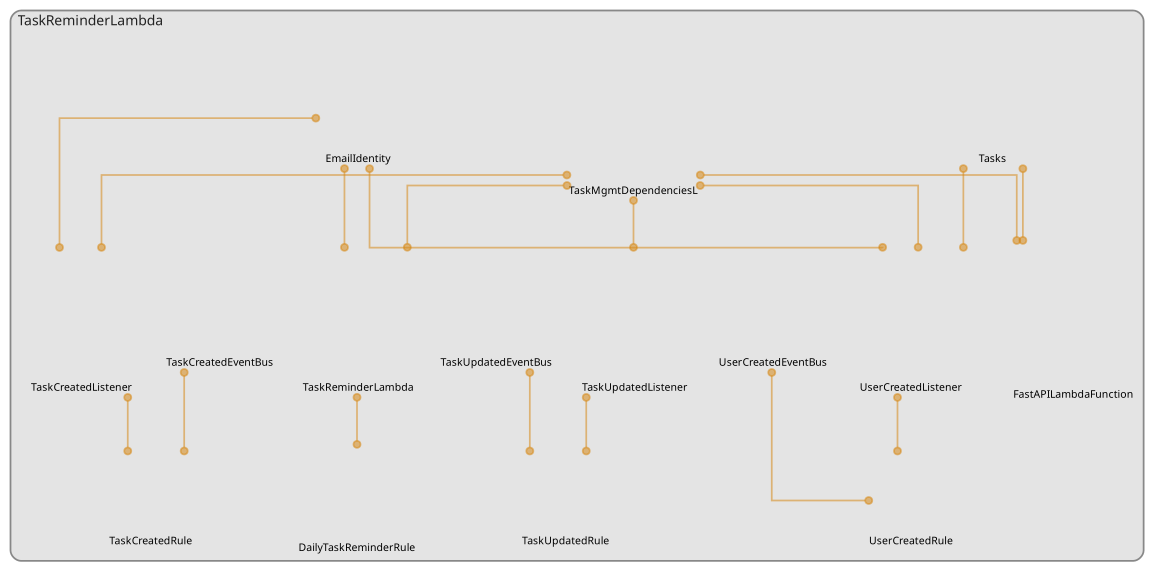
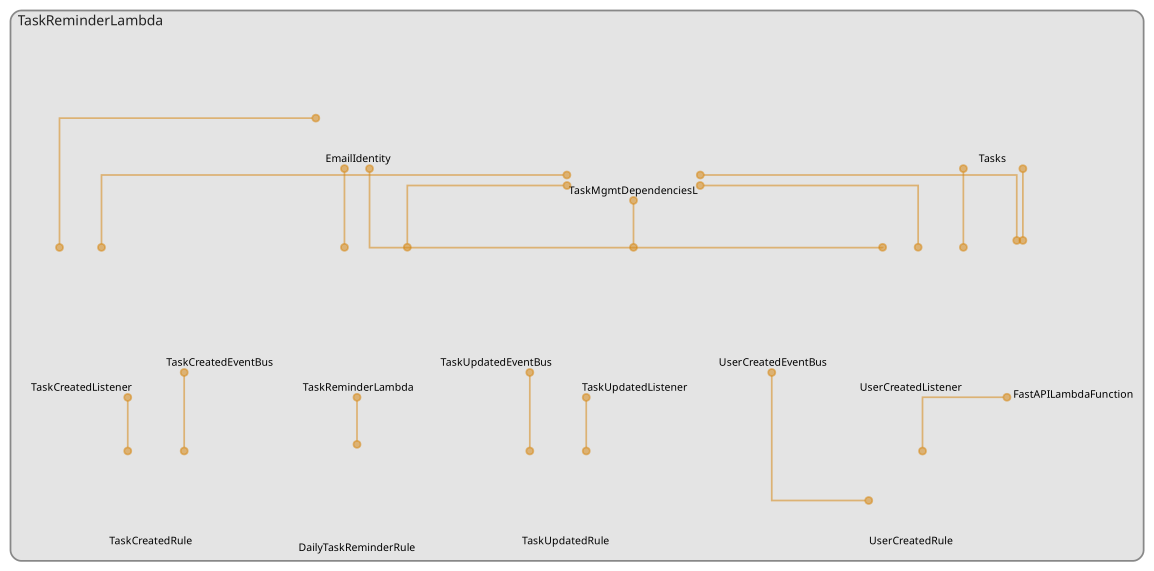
edge "UserCreatedListener" -- "UserCreatedRule": now "FastAPILambdaFunction" -- "UserCreatedRule"
